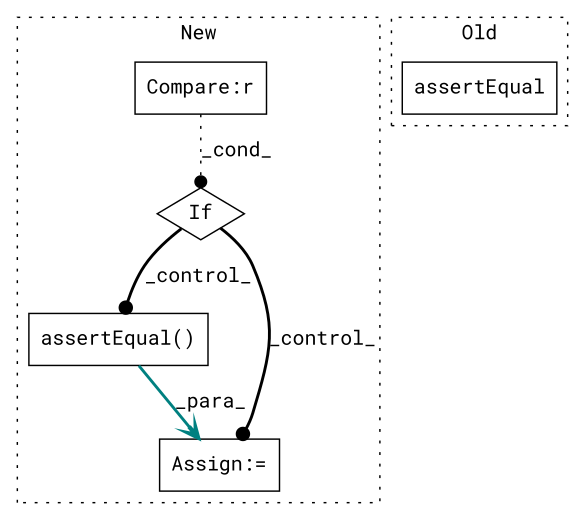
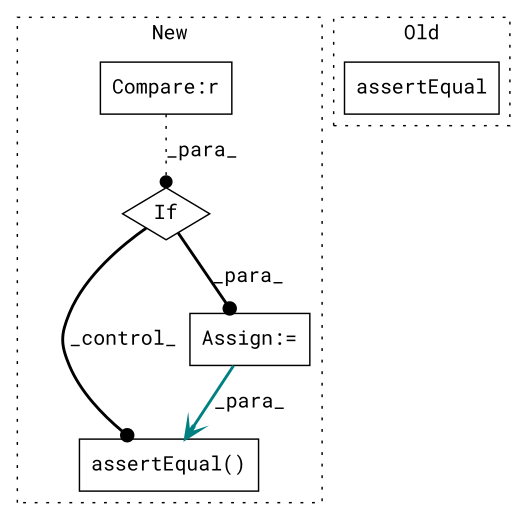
edge "Compare:r" -> "If": label "_cond_" -> "_para_"
edge "If" -> "Assign:=": label "_control_" -> "_para_"
edge "assertEqual()" -> "Assign:=": reversed
